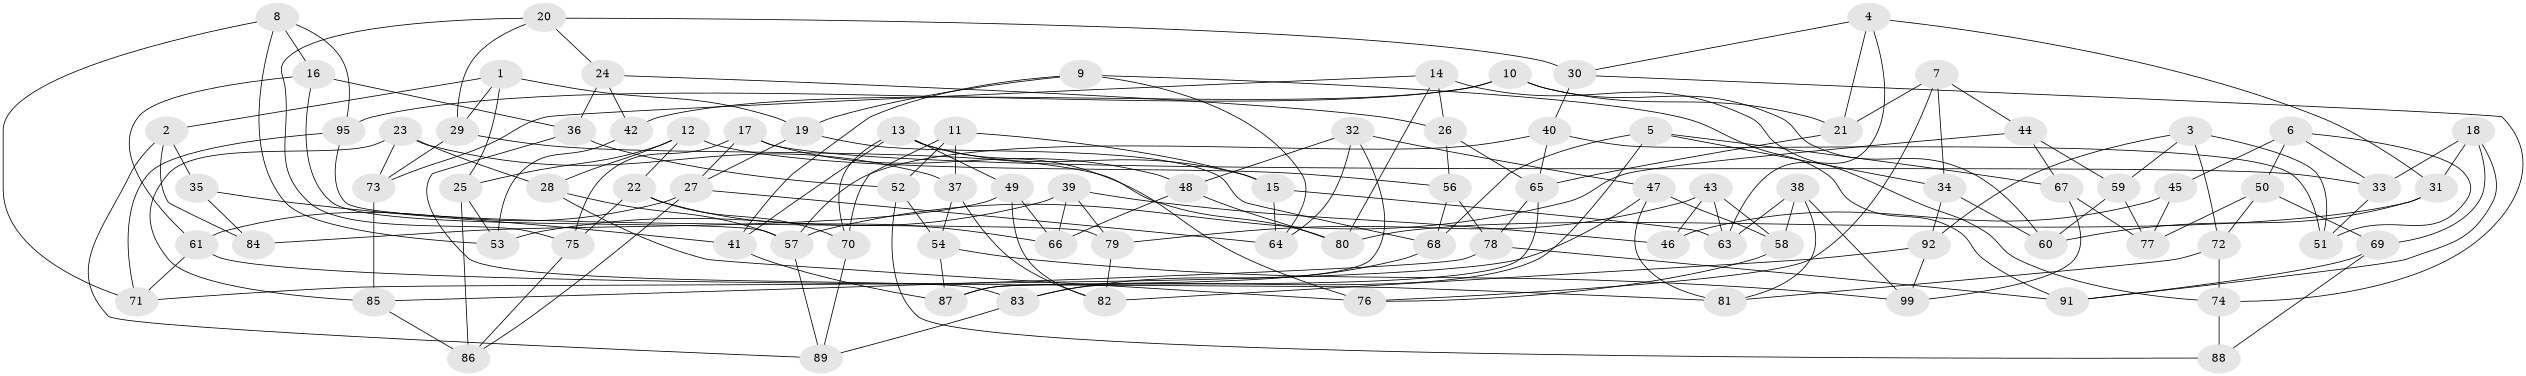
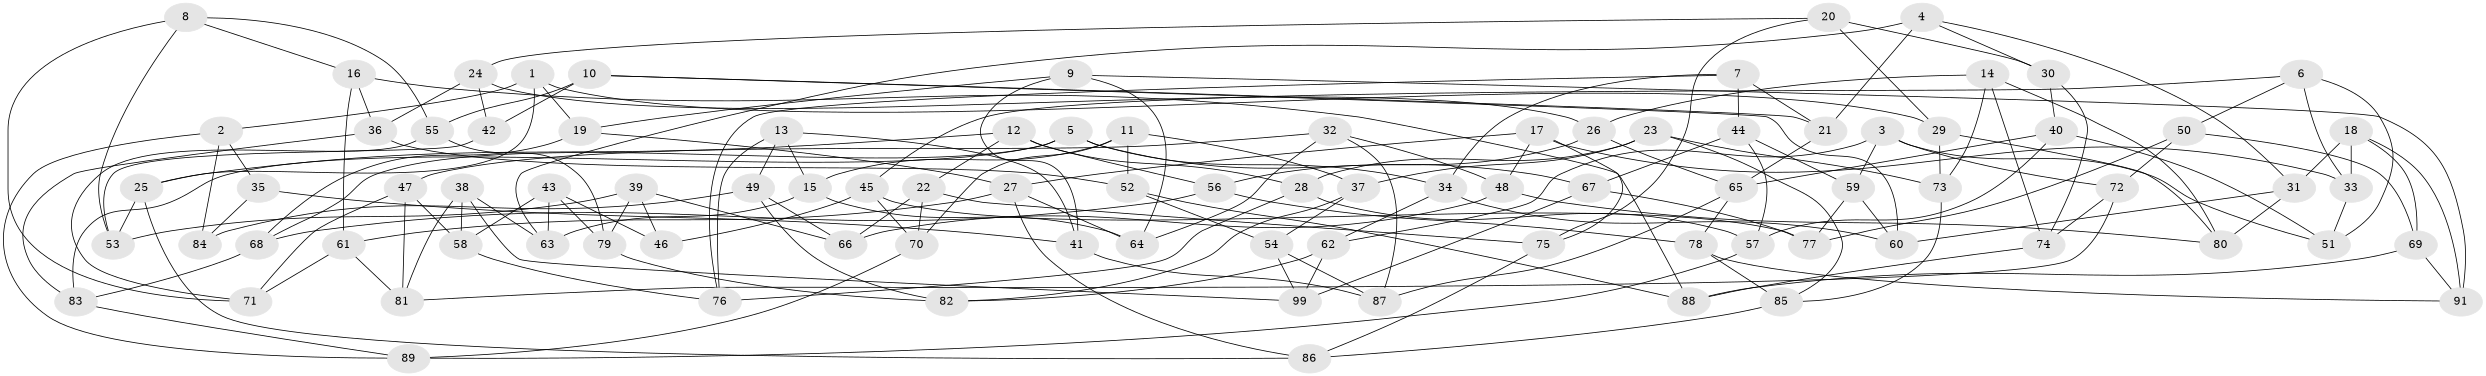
node "95": label "95" -> "55"
edge "13" -- "70": now "45" -- "70"
edge "16" -- "57": now "16" -- "88"
node "92": label "92" -> "62"
